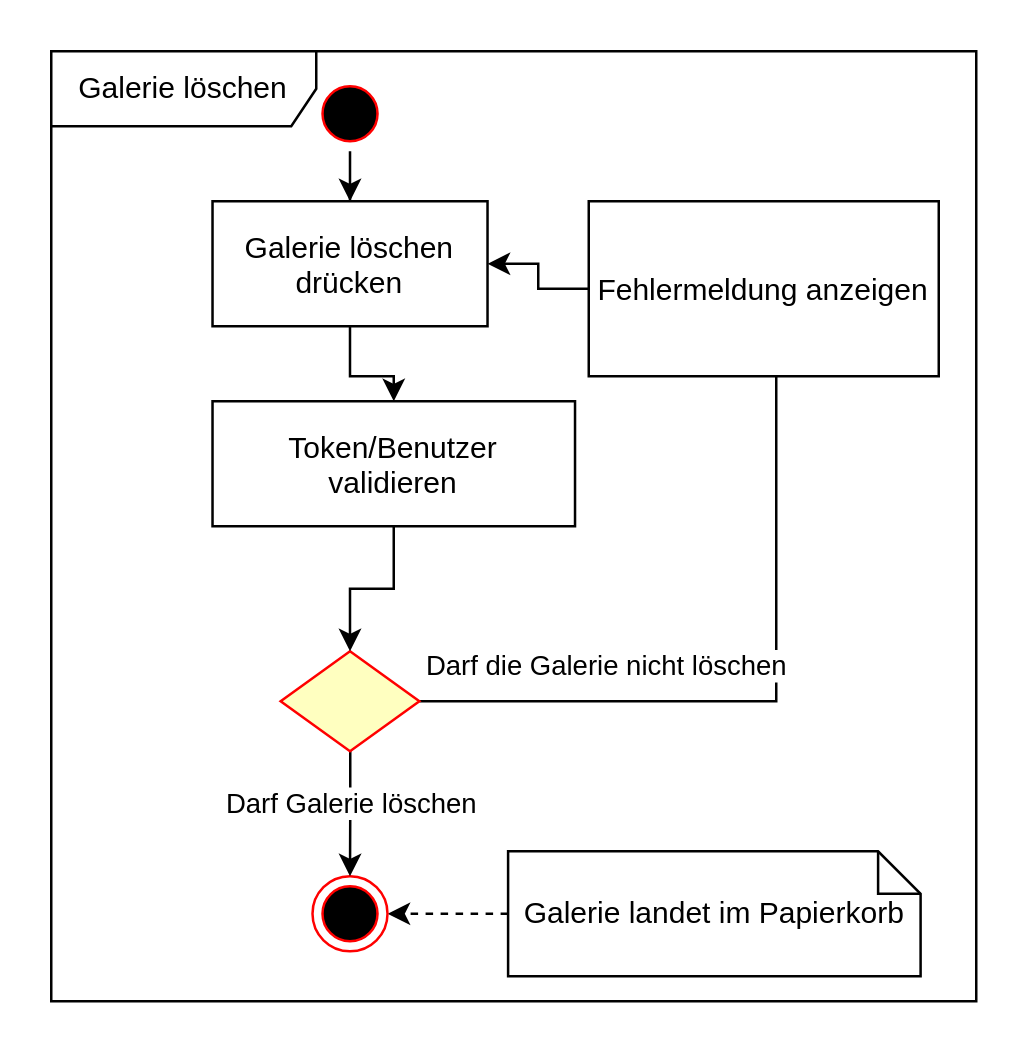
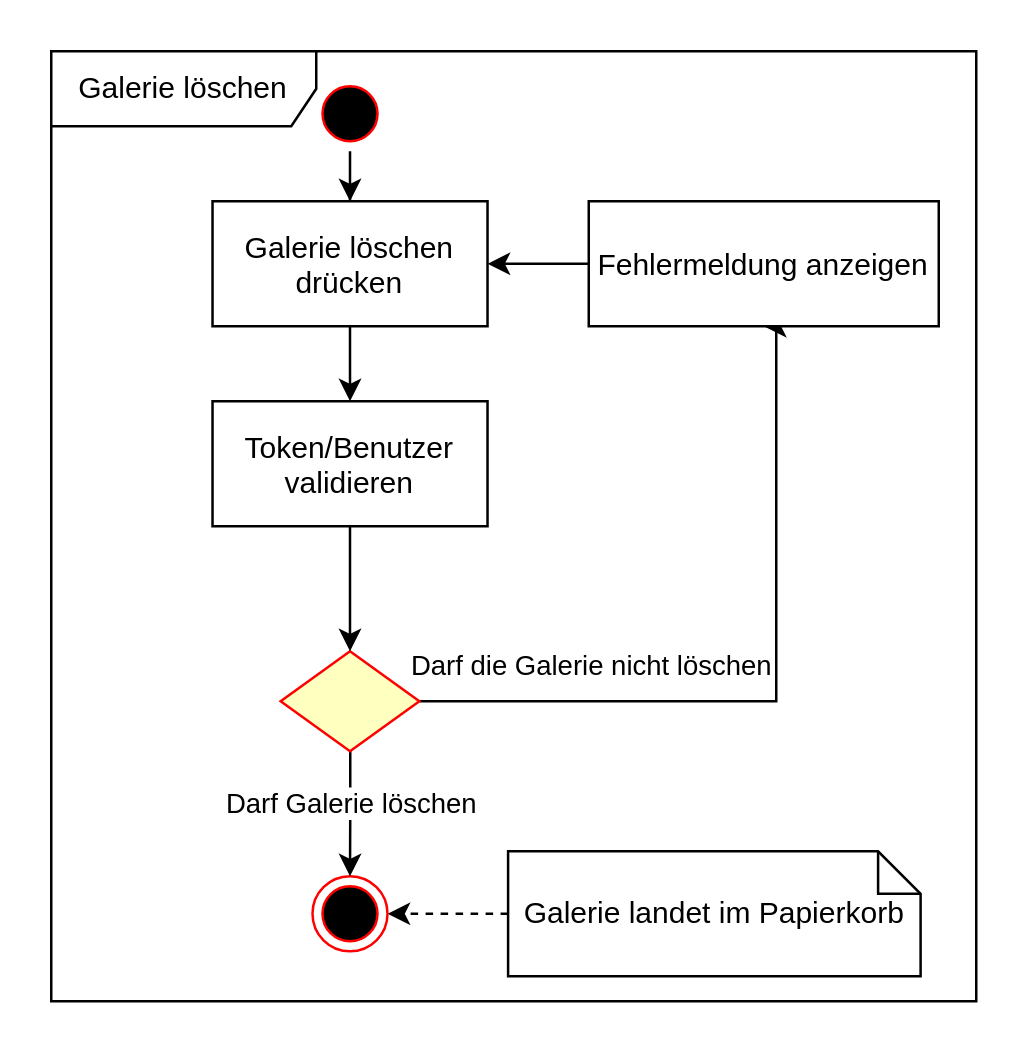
node "Fehlermeldung anzeigen": size 350x175 -> 350x125
node "Token/Benutzer validieren": size 363x125 -> 275x125
